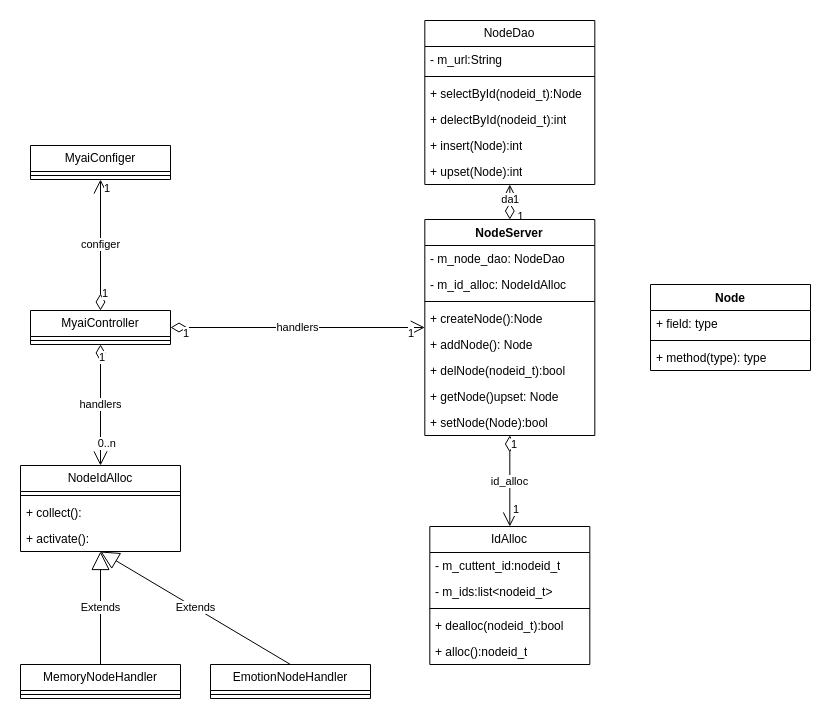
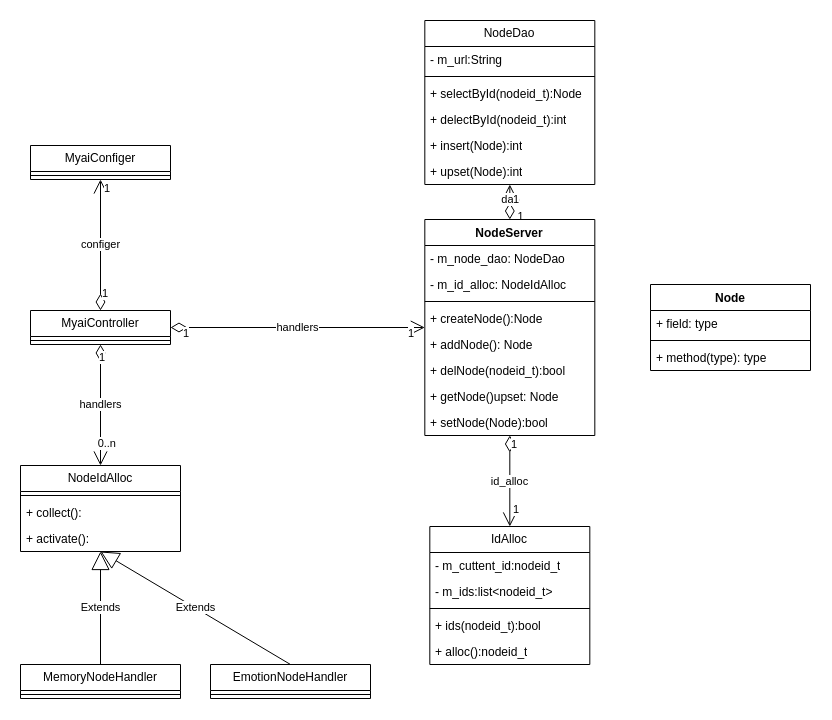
node "+ dealloc(nodeid_t):bool": label "+ dealloc(nodeid_t):bool" -> "+ ids(nodeid_t):bool"
